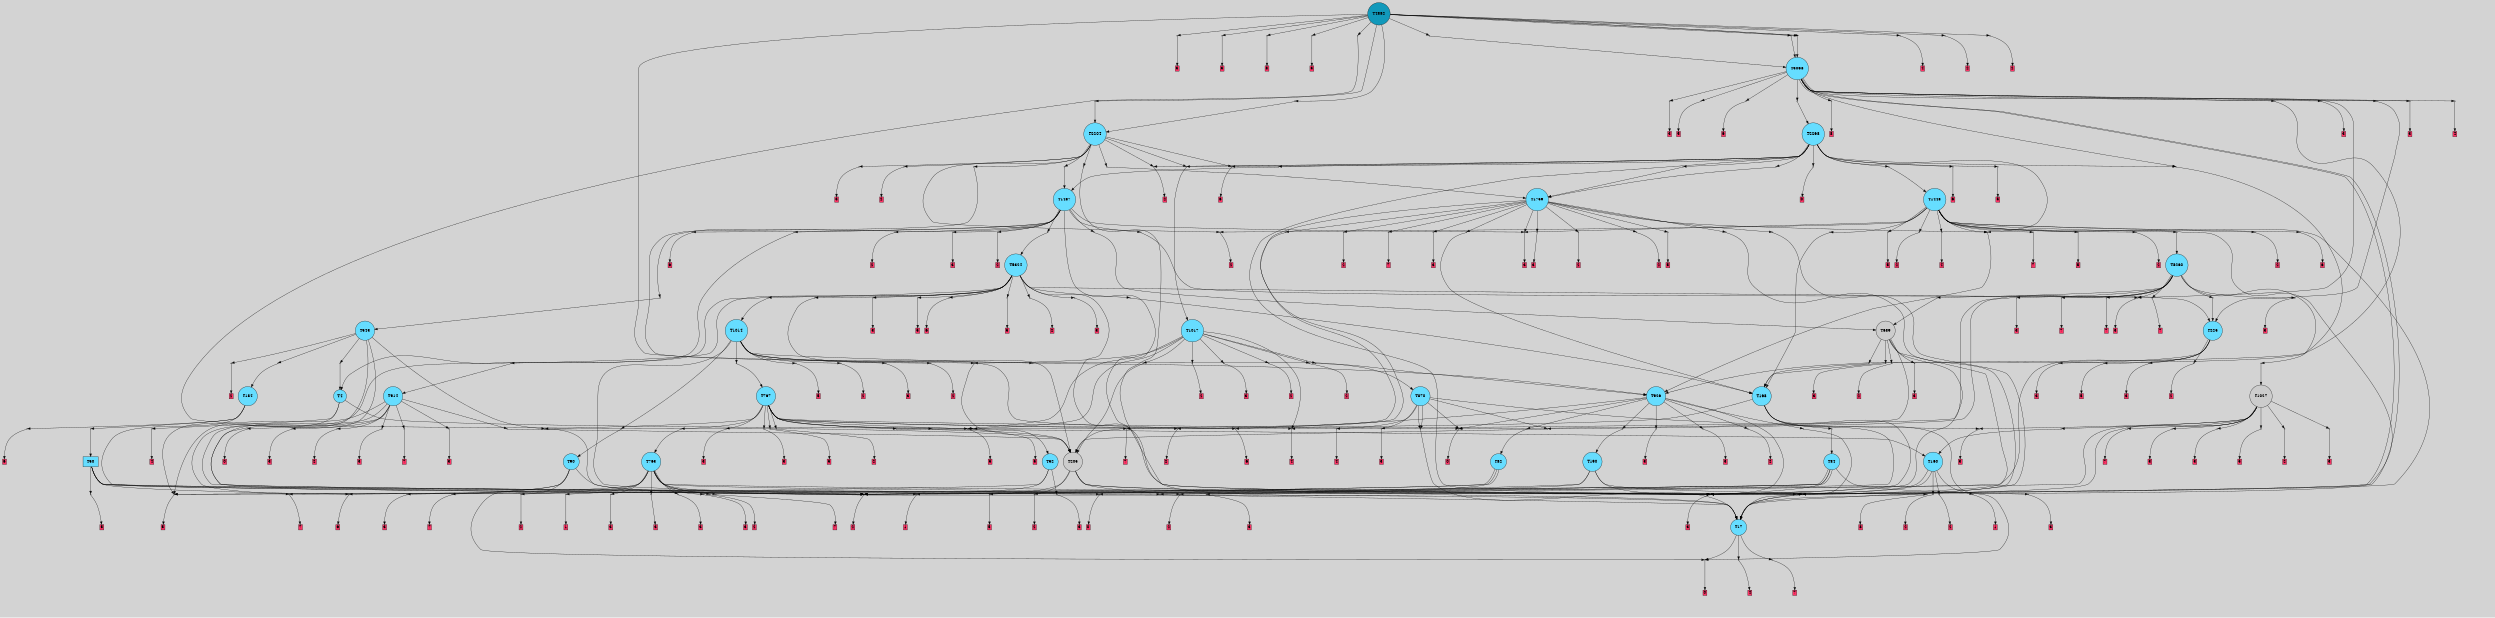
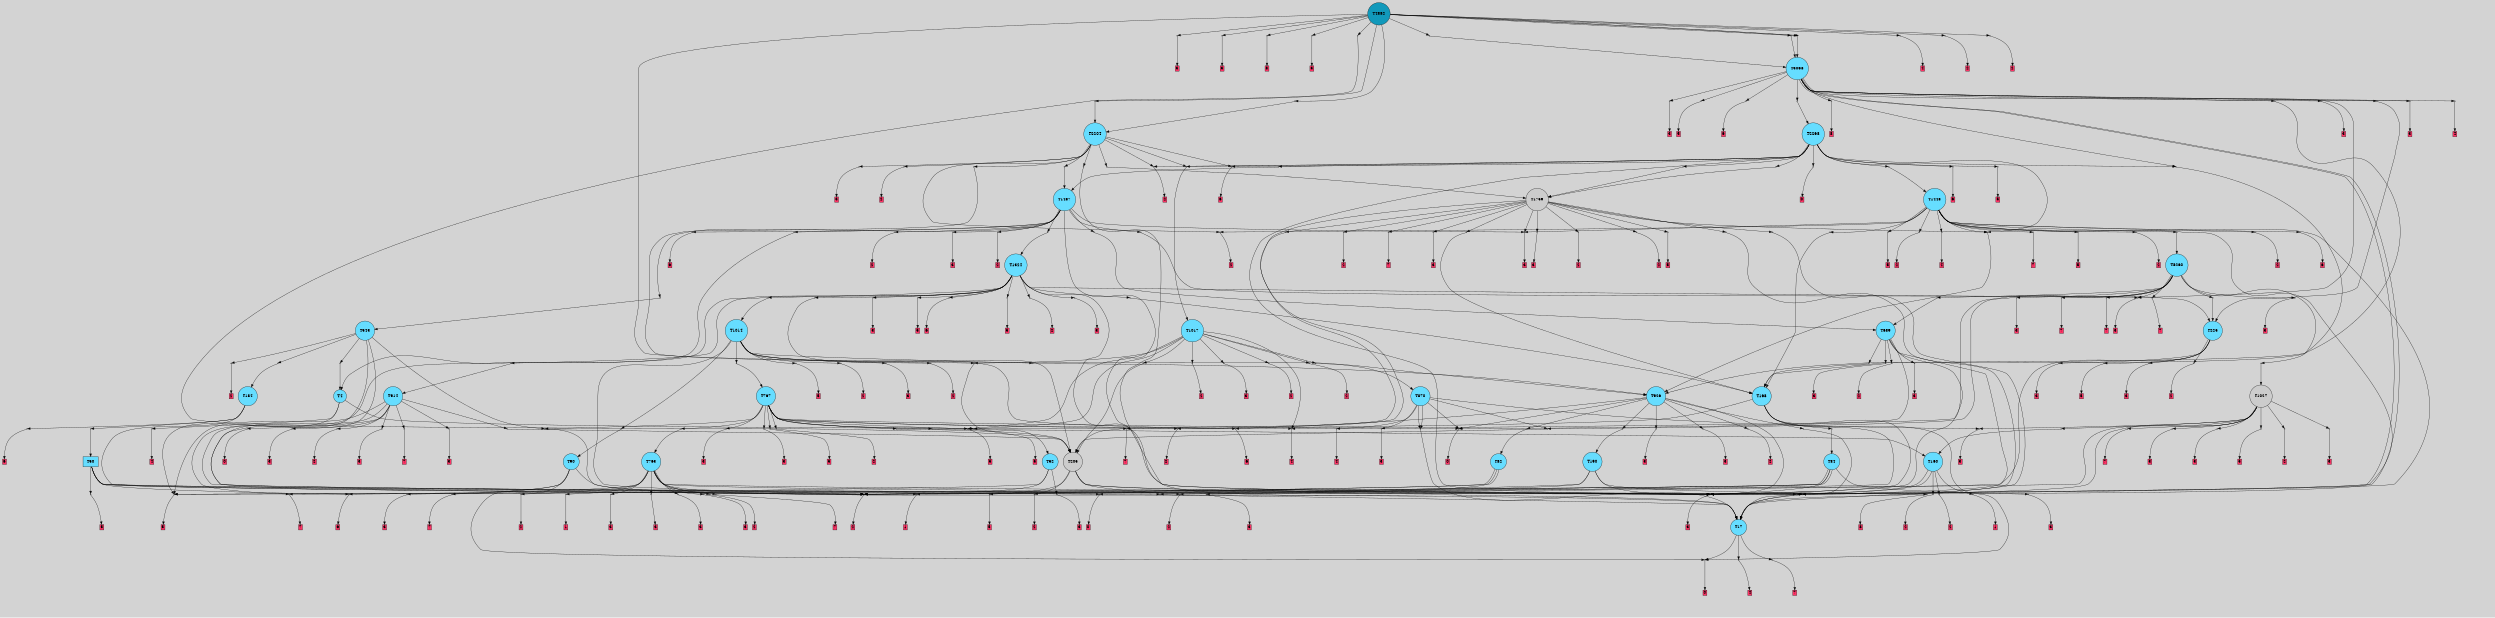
node "T1759": fillcolor #66ddff -> #cccccc
node "T5324": label "T5324" -> "T1324"
node "T689": fillcolor #cccccc -> #66ddff
